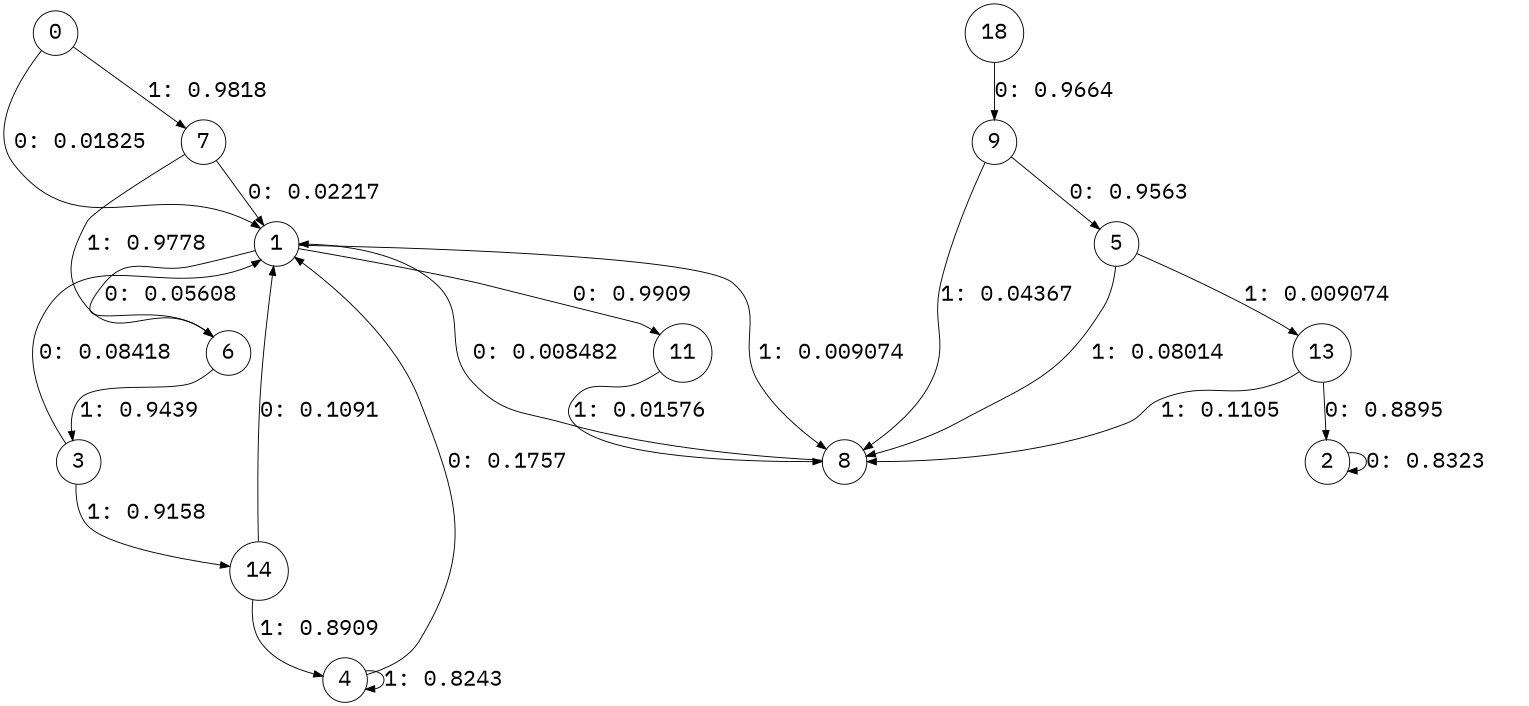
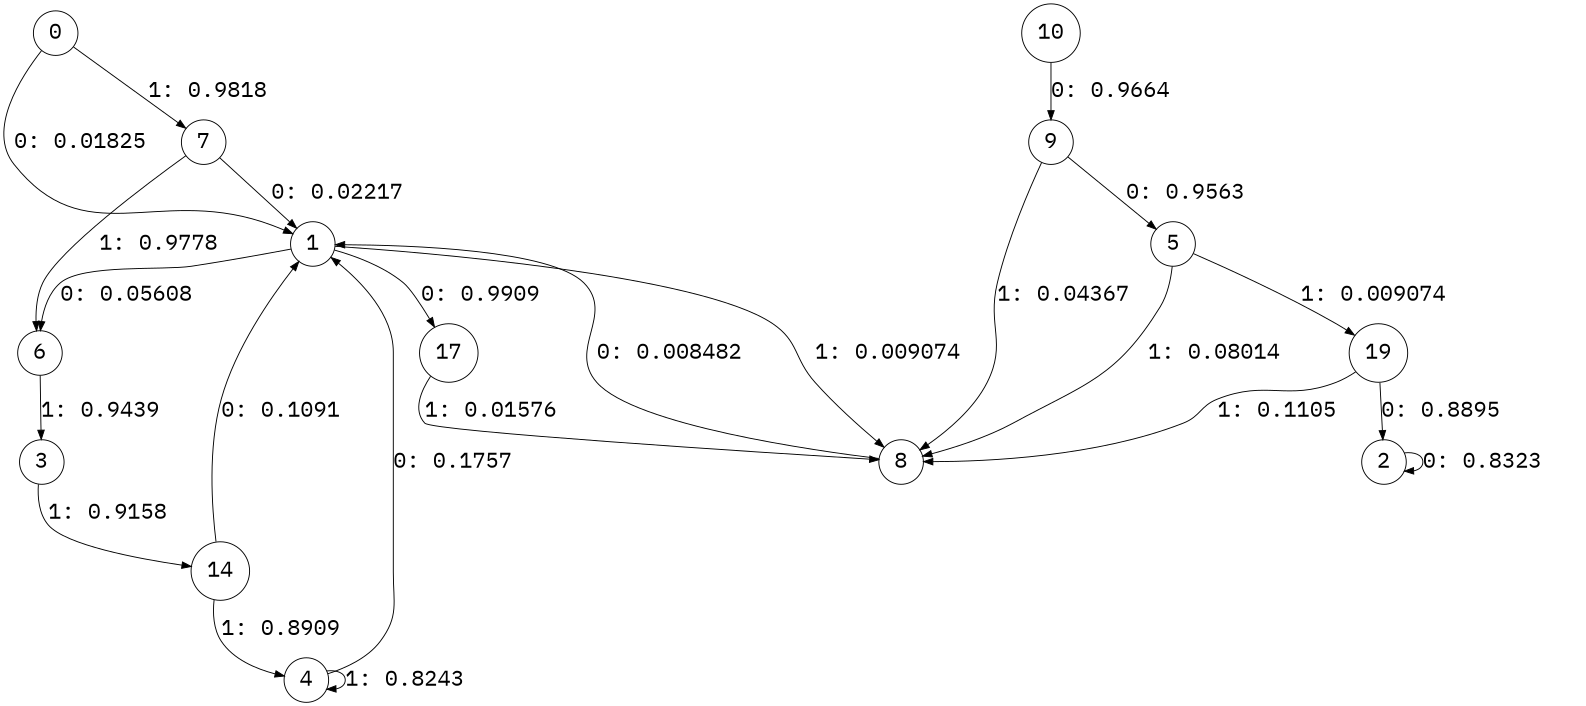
node "18": label "18" -> "10"
edge "3" -> "1": removed, label "0: 0.08418"
node "11": label "11" -> "17"
node "13": label "13" -> "19"
